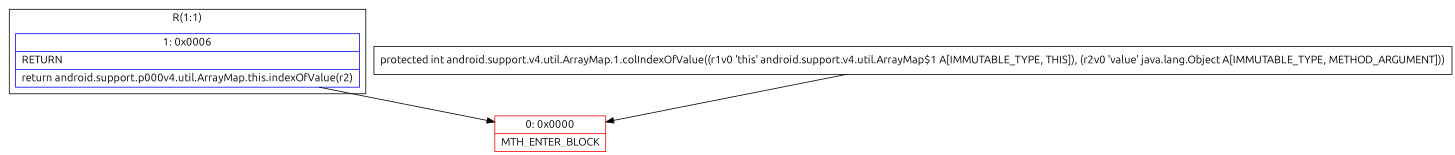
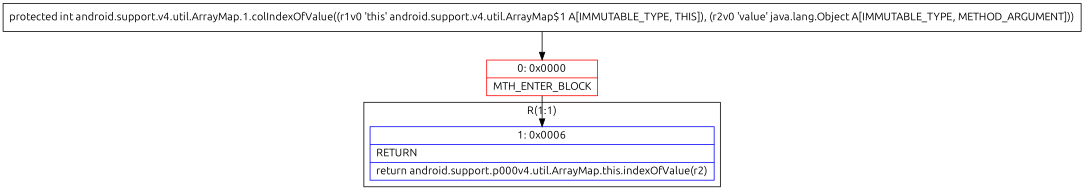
edge "1: 0x0006" -> "0: 0x0000": reversed
